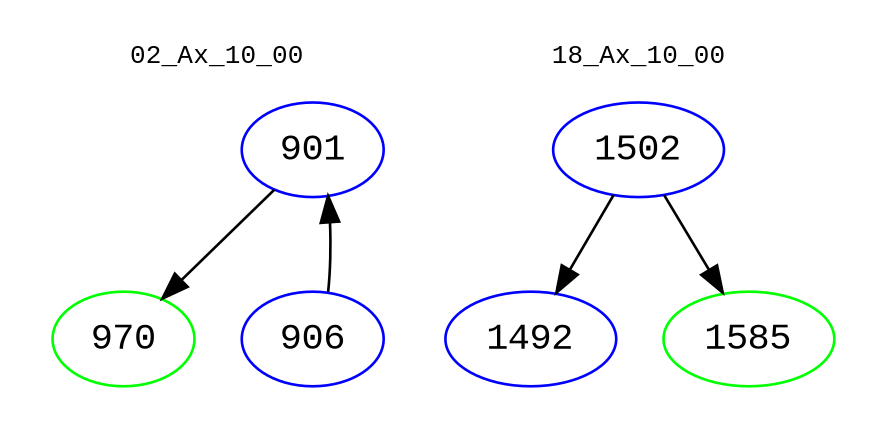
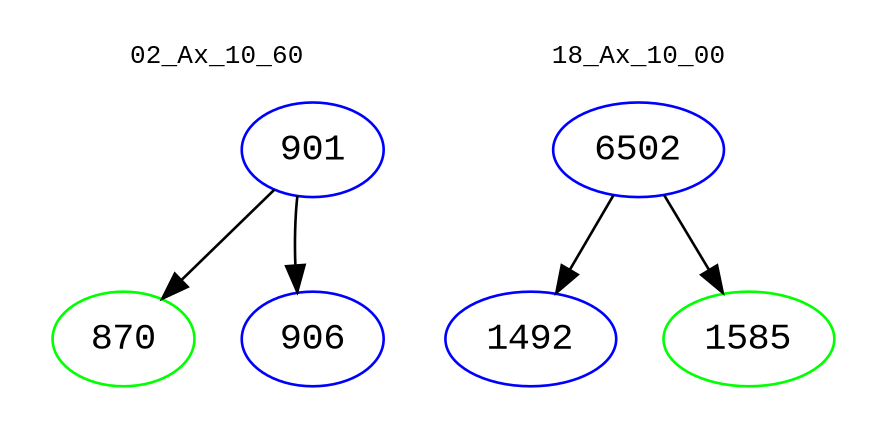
cluster "02_Ax_10_00": label "02_Ax_10_00" -> "02_Ax_10_60"
node "1502": label "1502" -> "6502"
edge "906" -> "901": reversed
node "970": label "970" -> "870"
